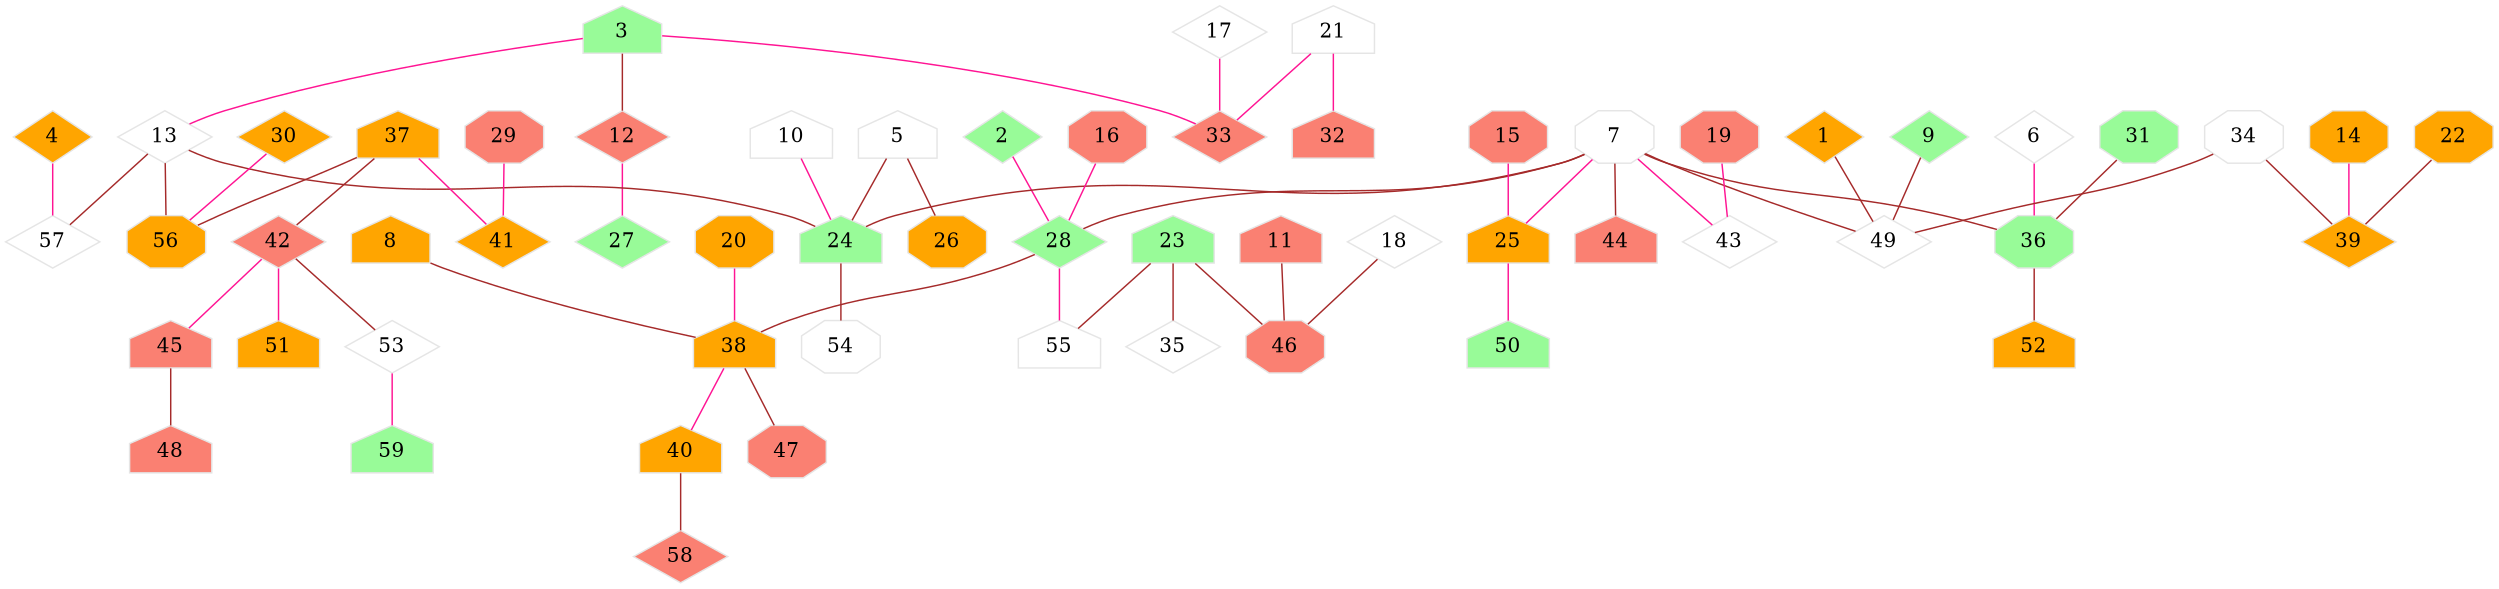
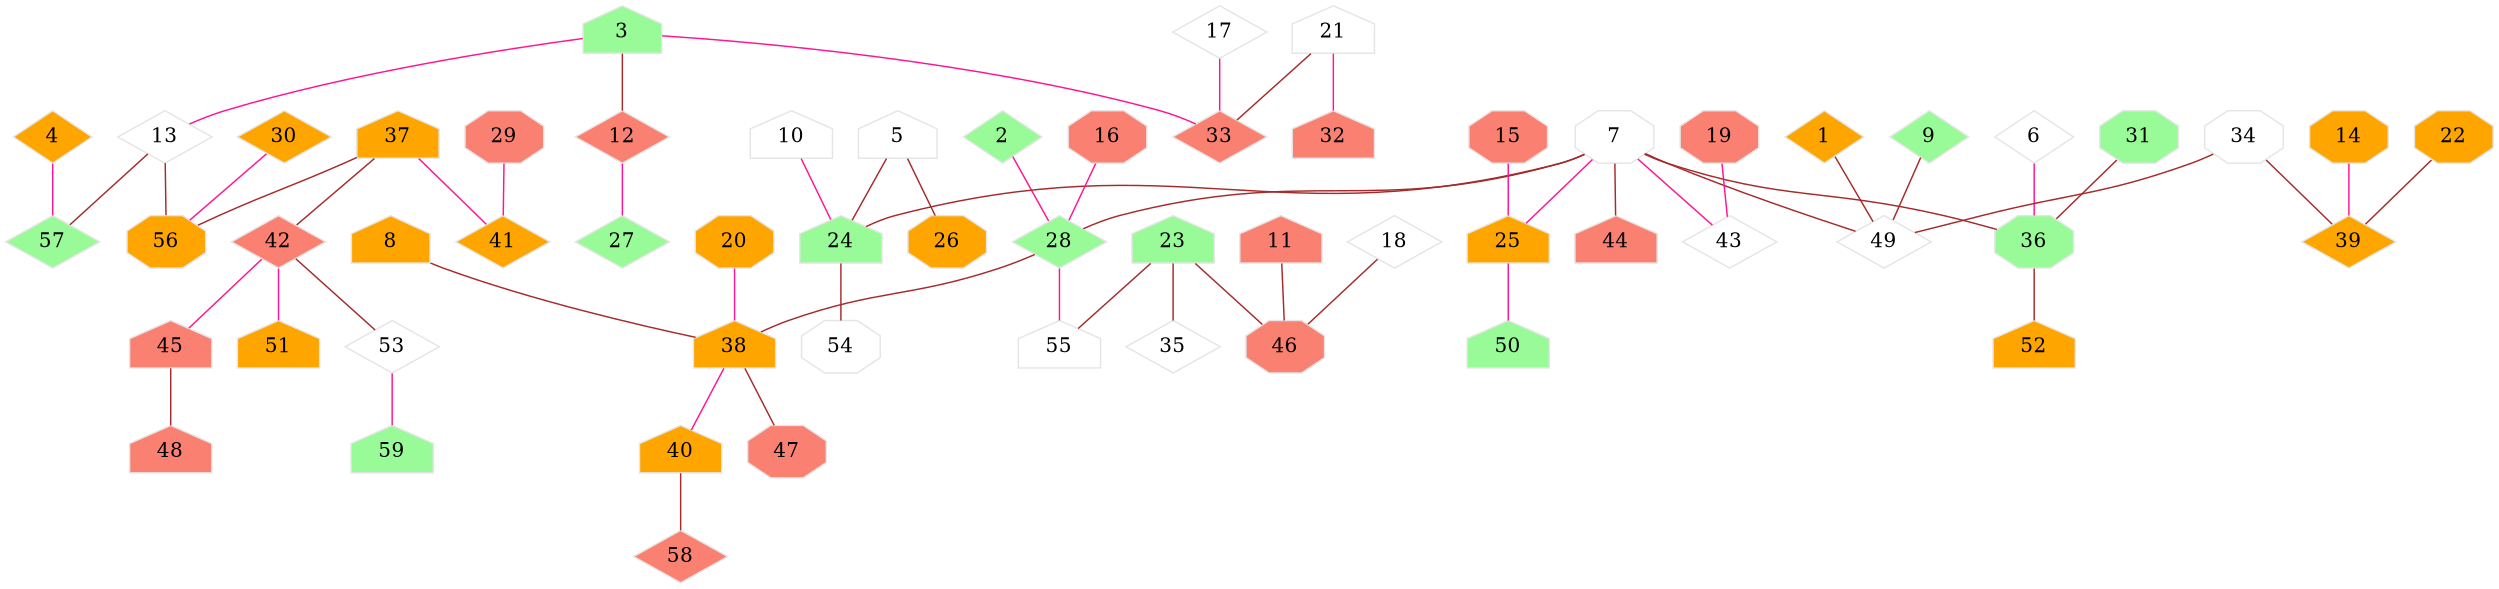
edge "21" -- "33": color deeppink -> brown
edge "13" -- "24": removed
node "57": fillcolor white -> palegreen
